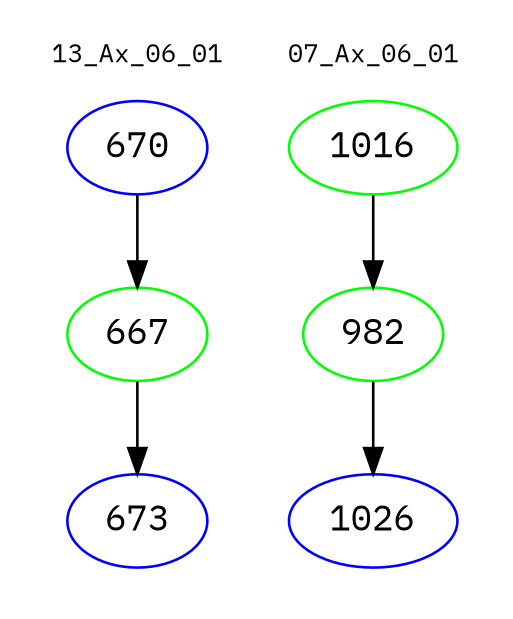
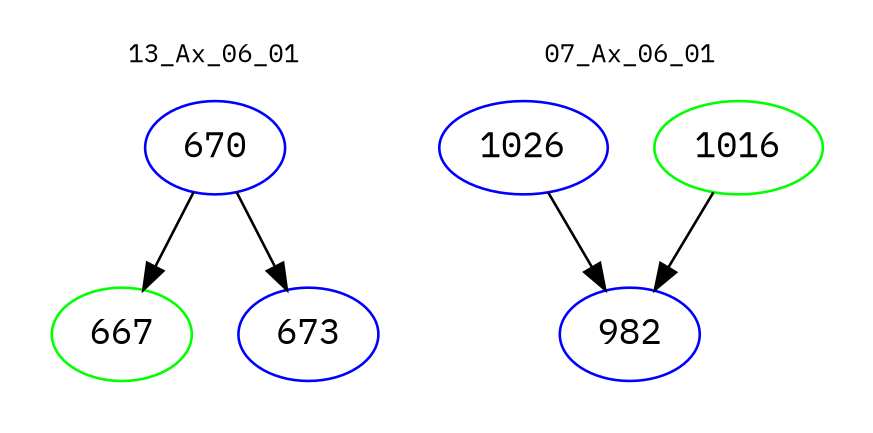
node "982": color green -> blue
edge "667" -> "673": now "670" -> "673"
edge "982" -> "1026": reversed
